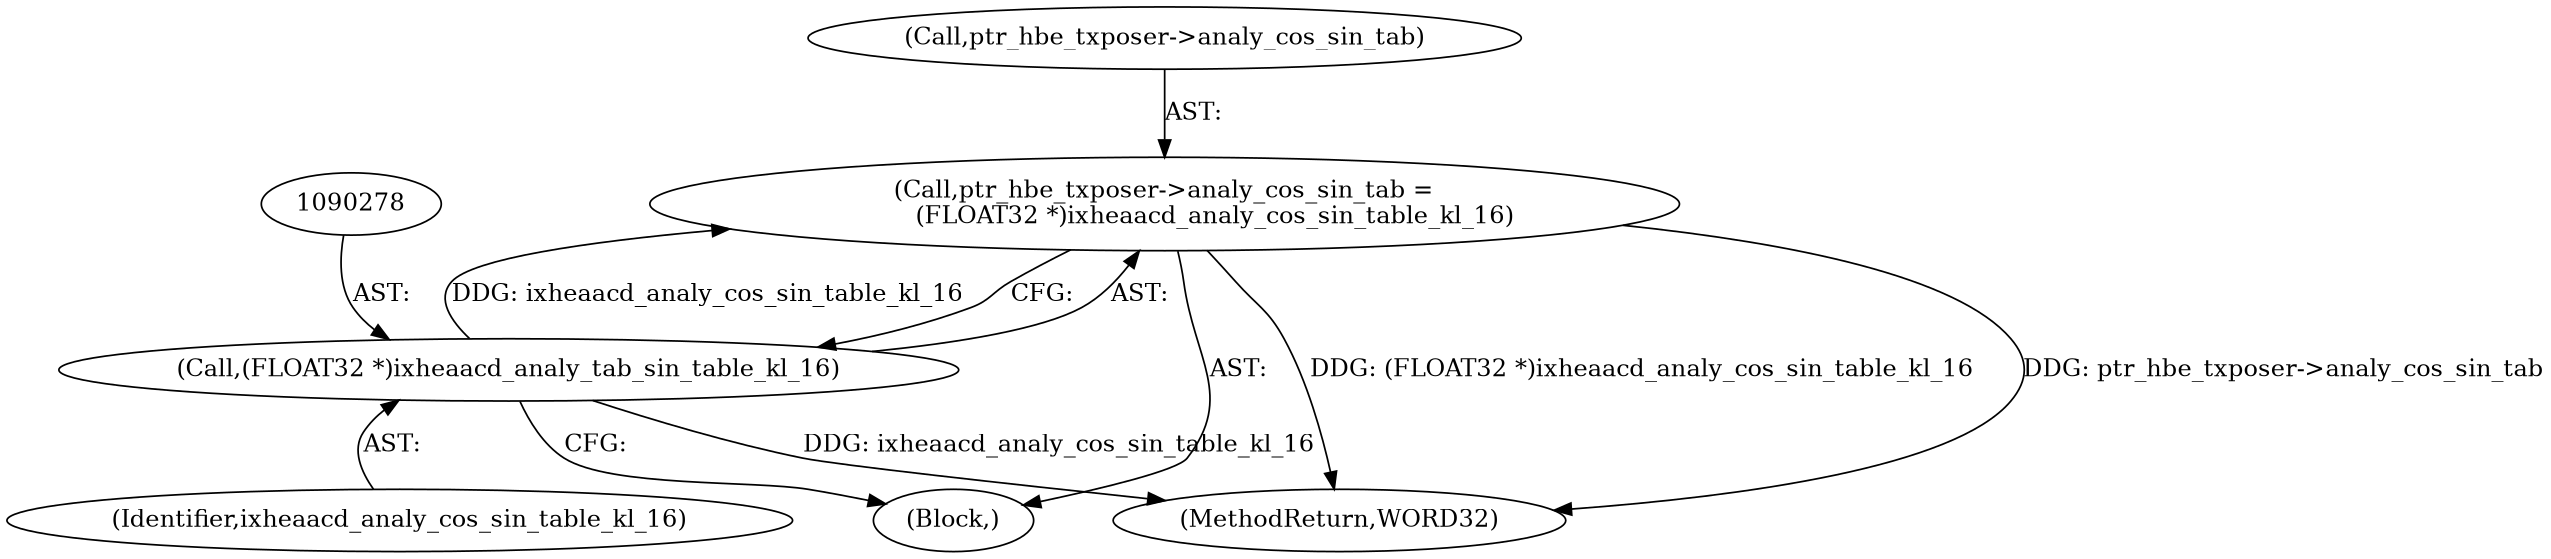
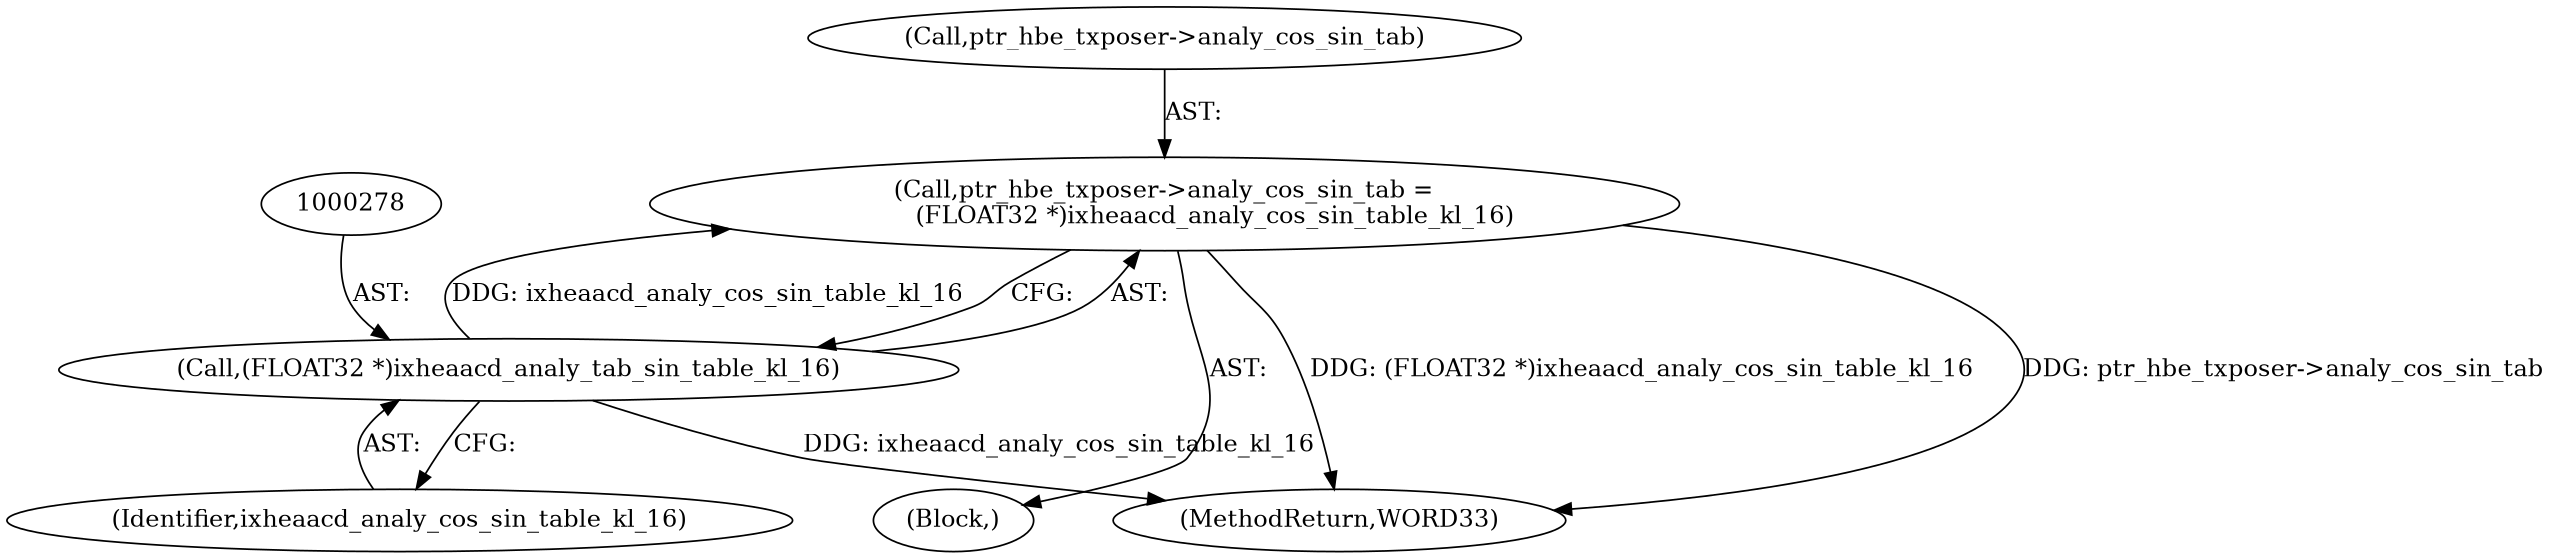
node "1090278": label "1090278" -> "1000278"
edge "(Call,(FLOAT32 *)ixheaacd_analy_tab_sin_table_kl_16)" -> "(Block,)": now "(Call,(FLOAT32 *)ixheaacd_analy_tab_sin_table_kl_16)" -> "(Identifier,ixheaacd_analy_cos_sin_table_kl_16)"
node "(MethodReturn,WORD32)": label "(MethodReturn,WORD32)" -> "(MethodReturn,WORD33)"
